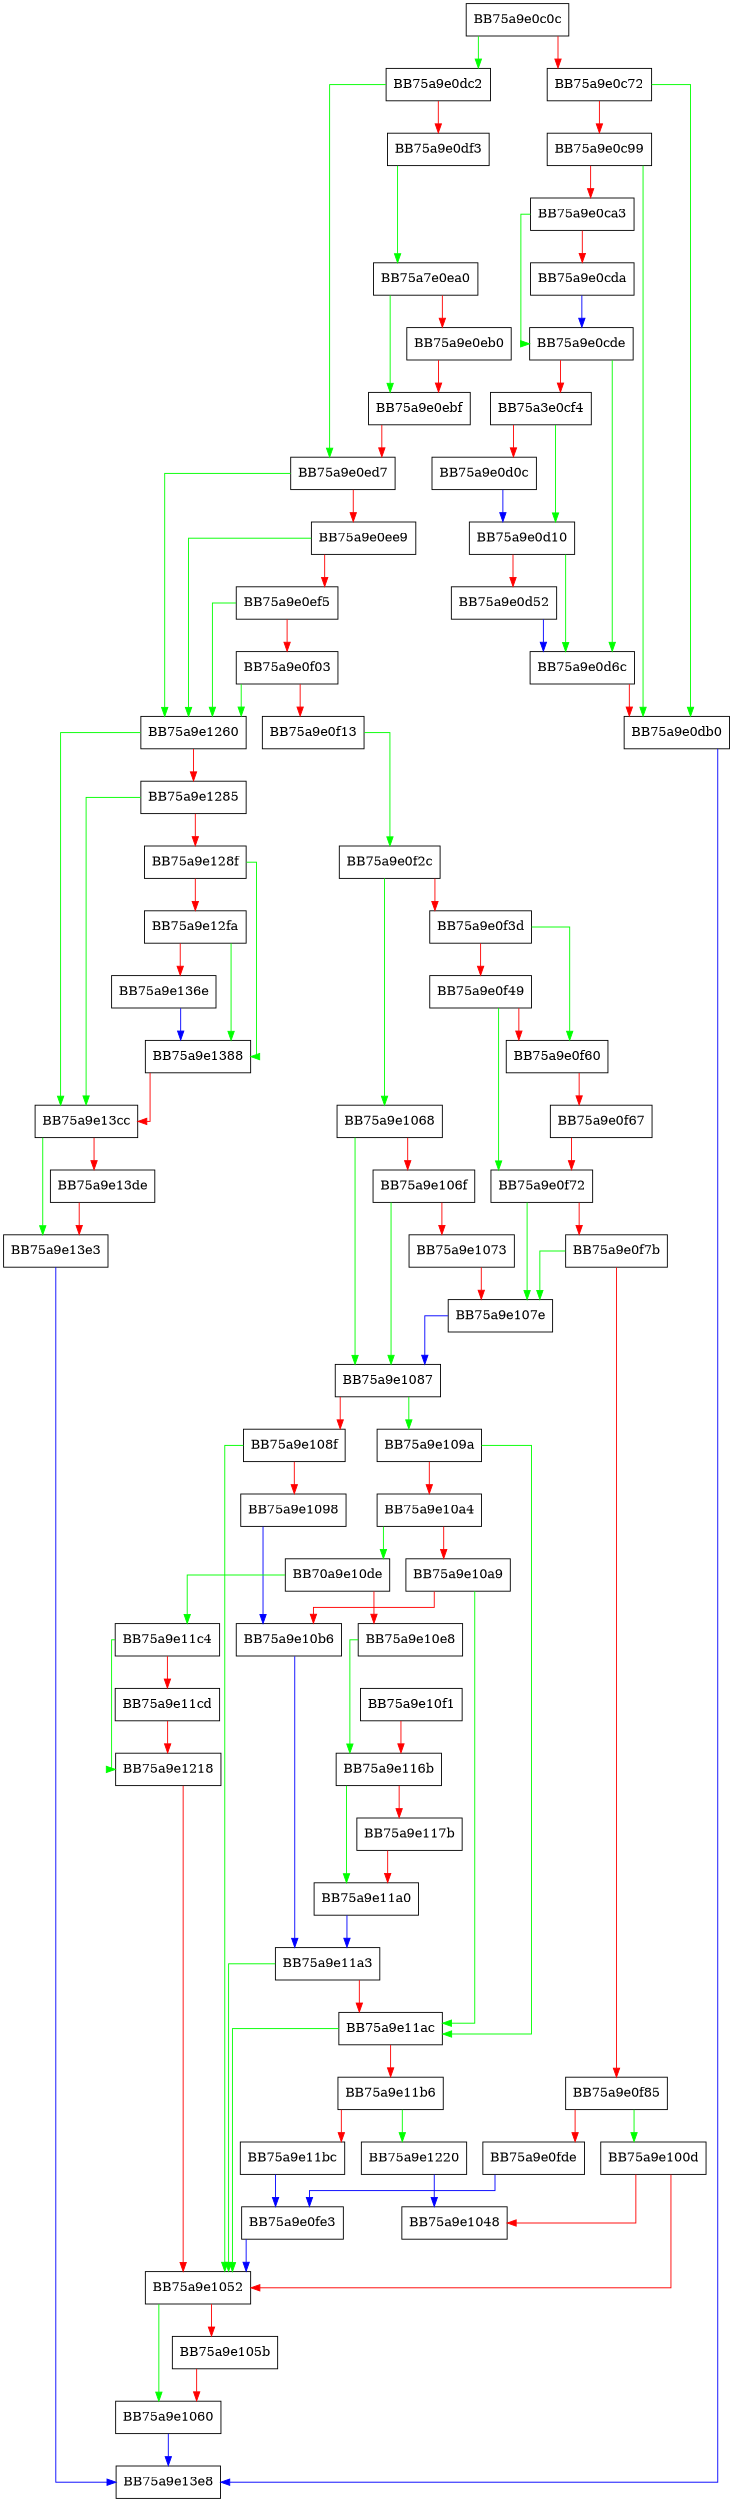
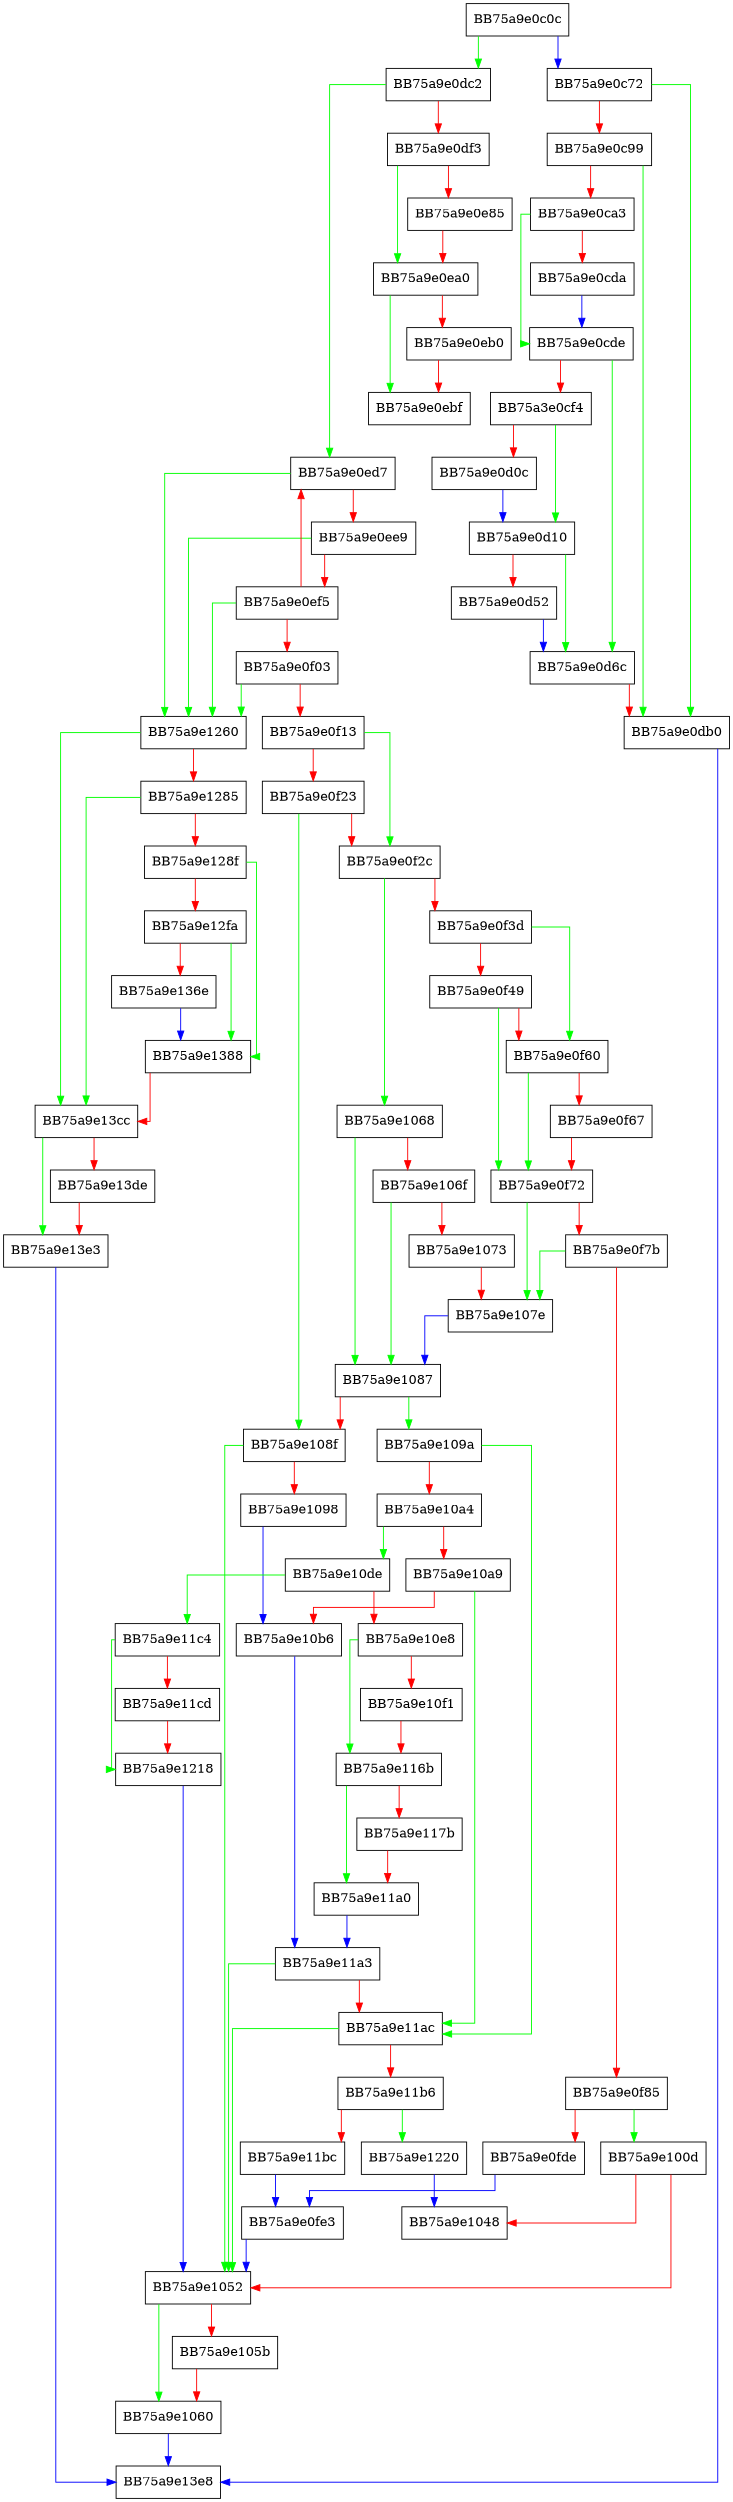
edge "BB75a9e0c0c" -> "BB75a9e0c72": color red -> blue
node "BB75a9e0e85": added
node "BB75a7e0ea0": label "BB75a7e0ea0" -> "BB75a9e0ea0"
edge "BB75a9e0ebf" -> "BB75a9e0ed7": now "BB75a9e0ef5" -> "BB75a9e0ed7"
node "BB75a9e0f23": added
edge "BB75a9e0f60" -> "BB75a9e0f72": added
node "BB70a9e10de": label "BB70a9e10de" -> "BB75a9e10de"
edge "BB75a9e10e8" -> "BB75a9e10f1": added
edge "BB75a9e1218" -> "BB75a9e1052": color red -> blue
